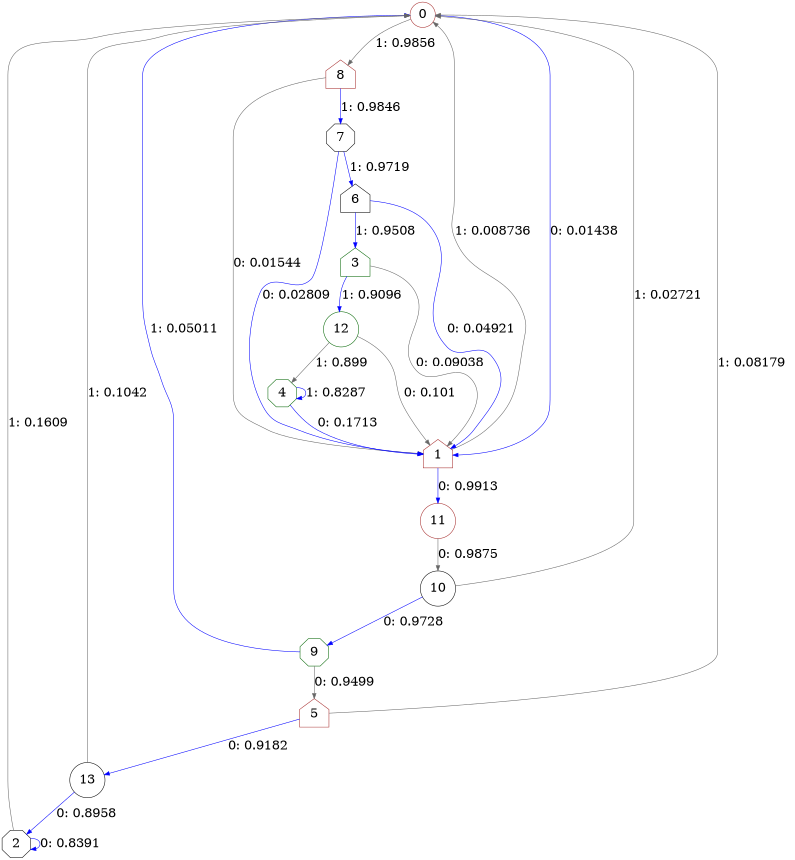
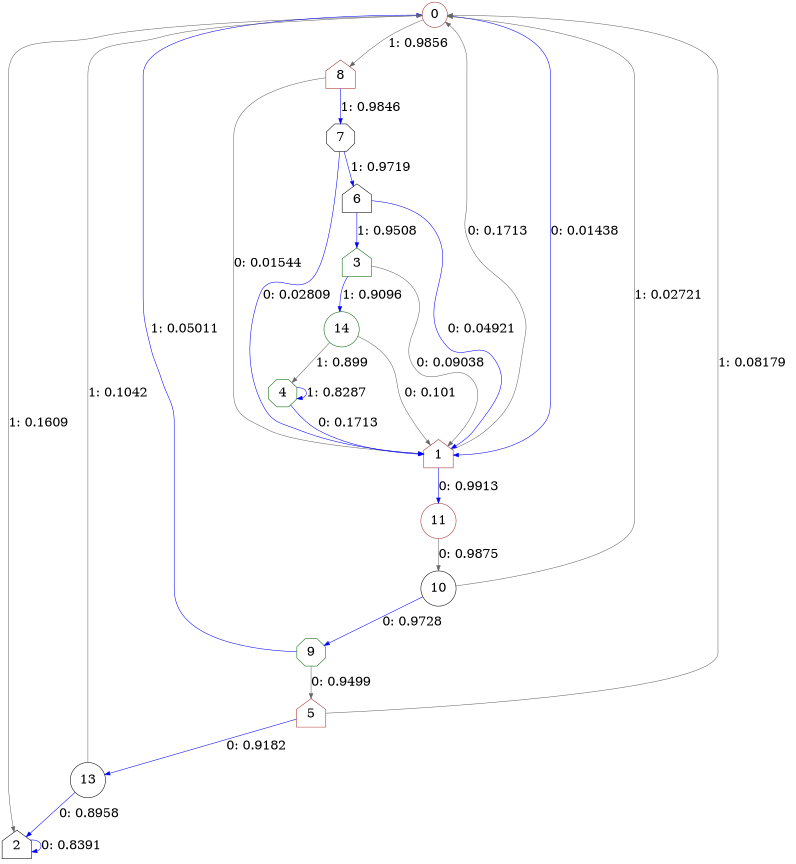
edge "1" -> "0": label "1: 0.008736  " -> "0: 0.1713   "
edge "2" -> "0": reversed
node "12": label "12" -> "14"
node "2": shape octagon -> house
